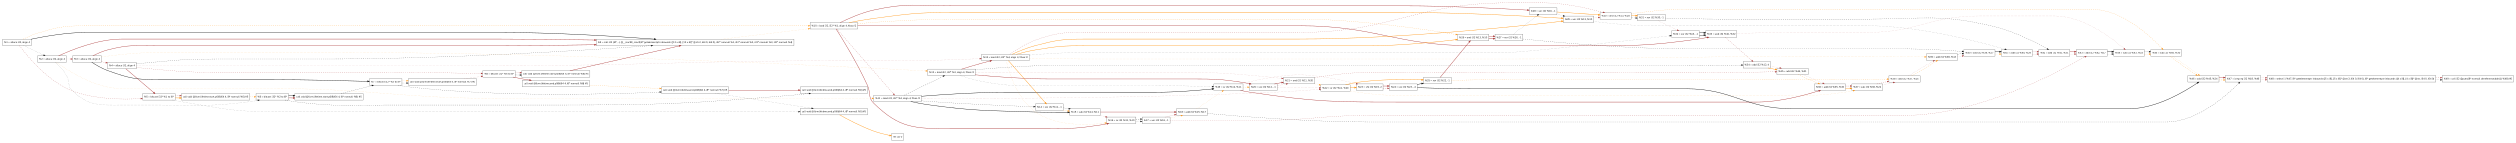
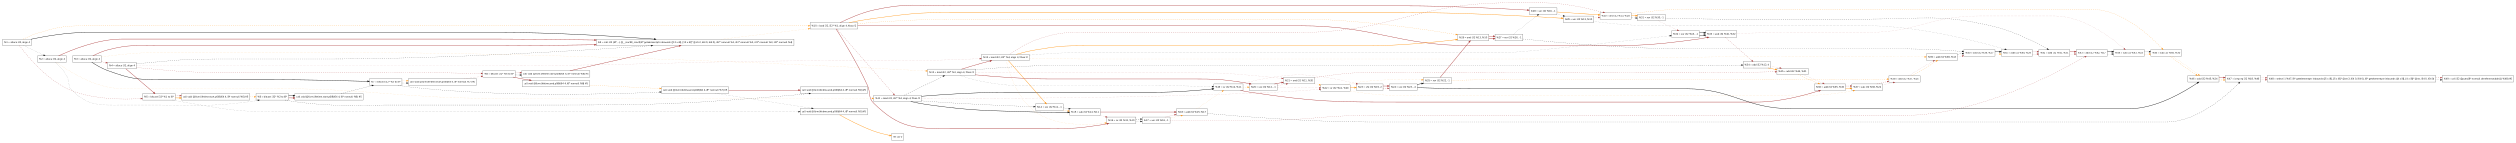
edge "%13 = load i32, i32* %4, align 4, !tbaa !2" -> "%29 = xor i32 %13, %10": removed
edge "%2 = alloca i32, align 4" -> "%3 = alloca i32, align 4": removed
edge "%22 = or i32 %11, %20" -> "%25 = xor i32 %22, -1": style bold -> dotted
